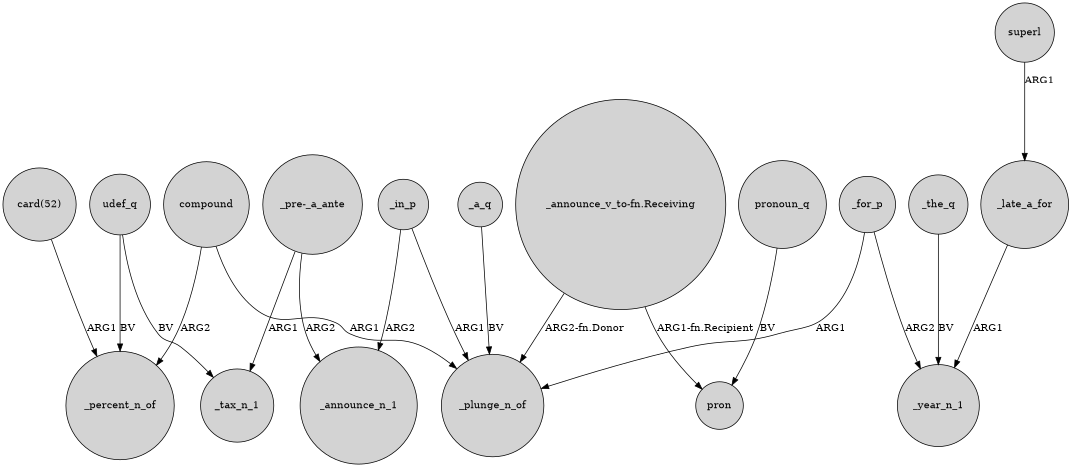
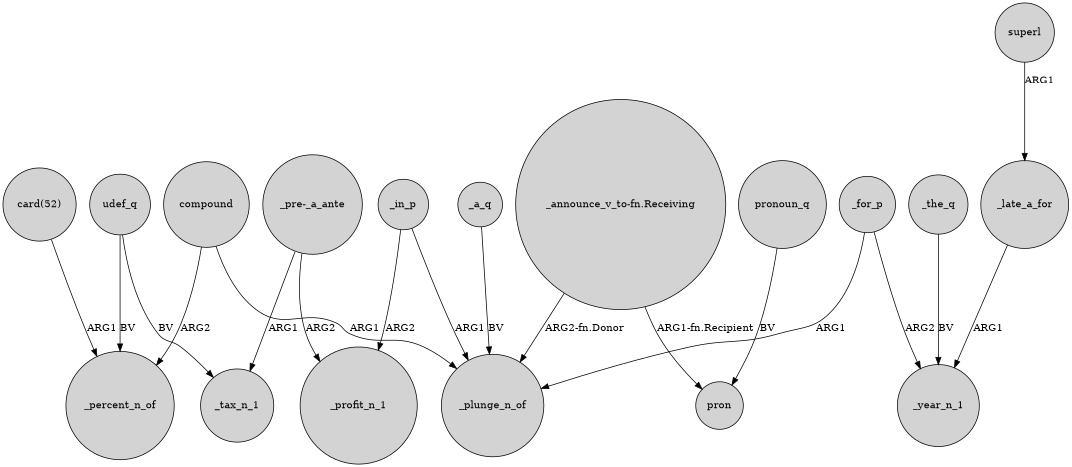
node "_announce_n_1": label "_announce_n_1" -> "_profit_n_1"
